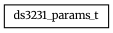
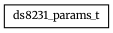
node "ds3231_params_t": label "ds3231_params_t" -> "ds8231_params_t"
